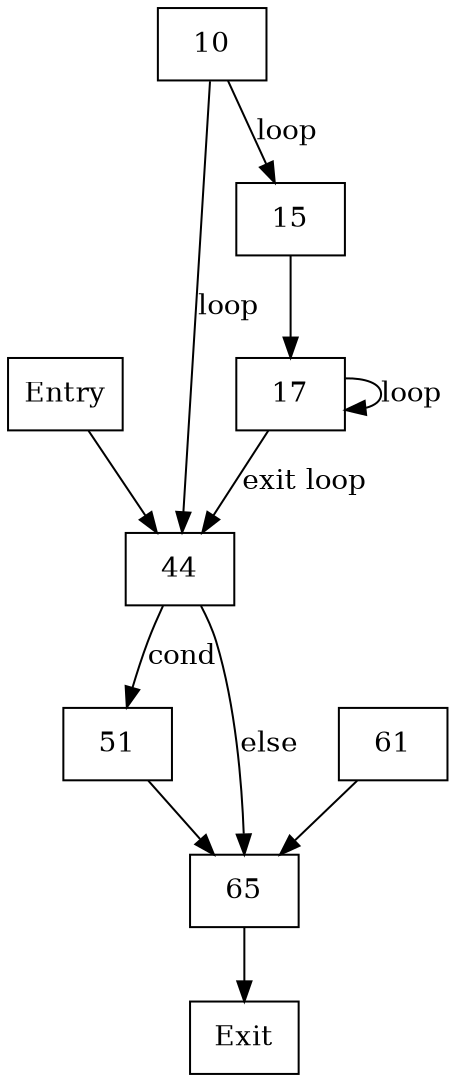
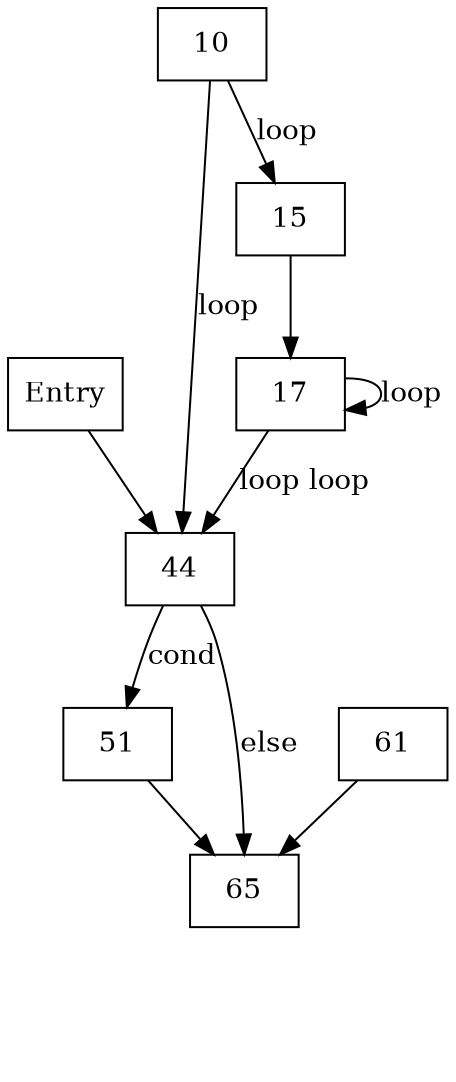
edge "17" -> "44": label "exit loop" -> "loop loop"
node "Exit": removed
